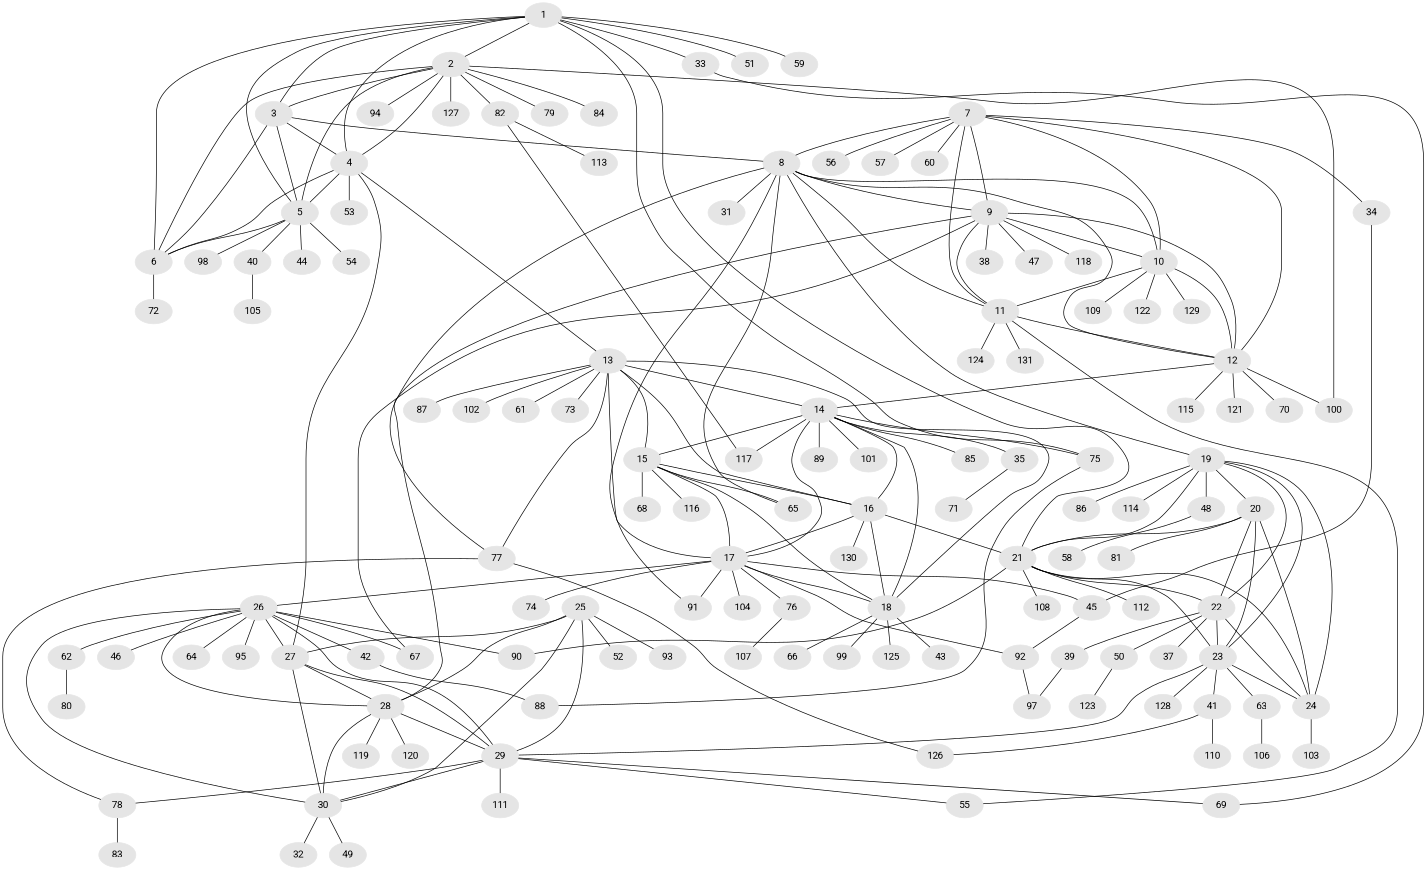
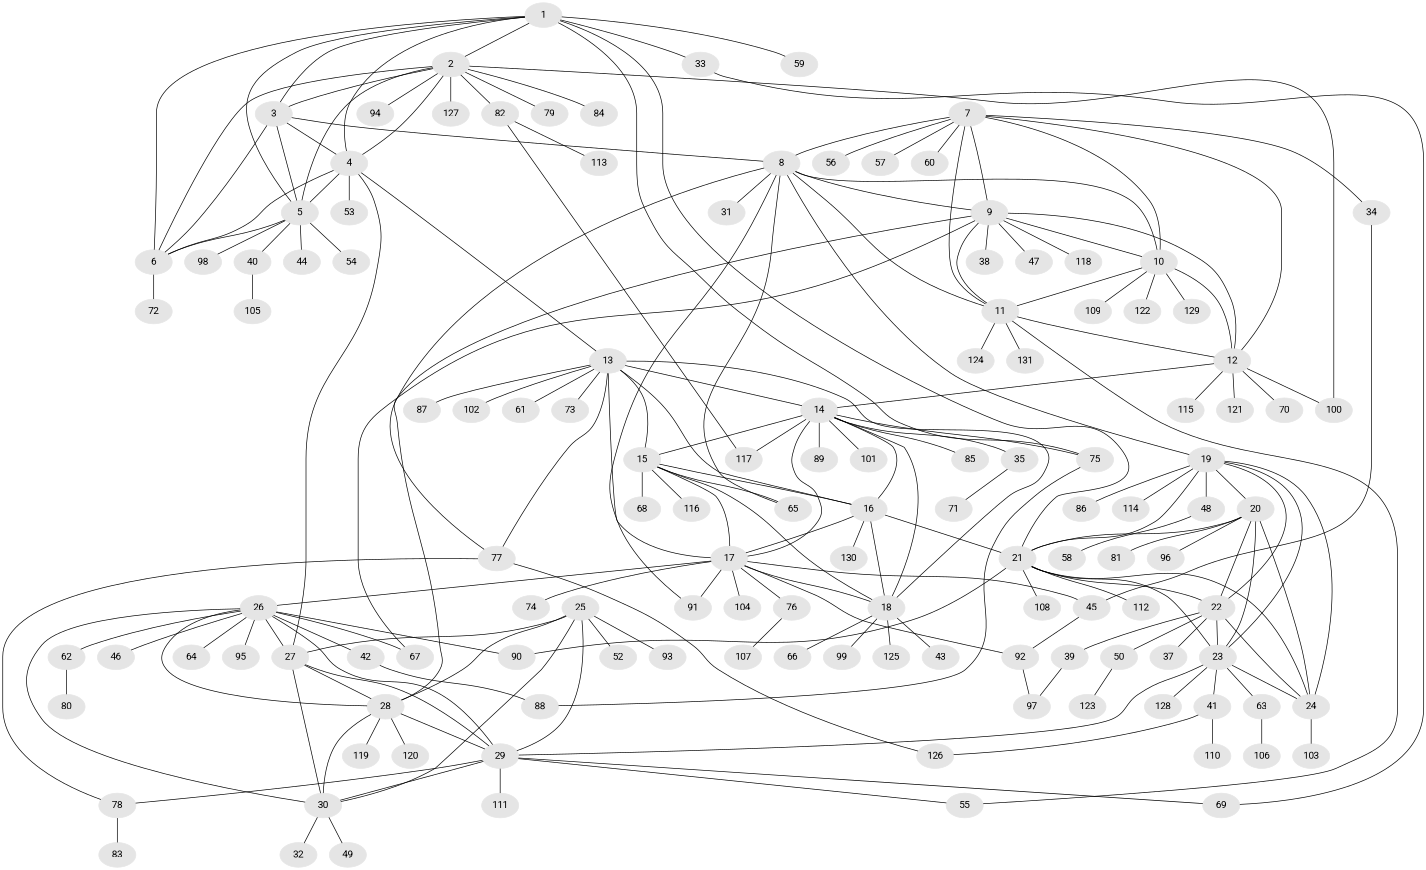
node "51": removed
edge "8" -- "12": removed
node "96": added
